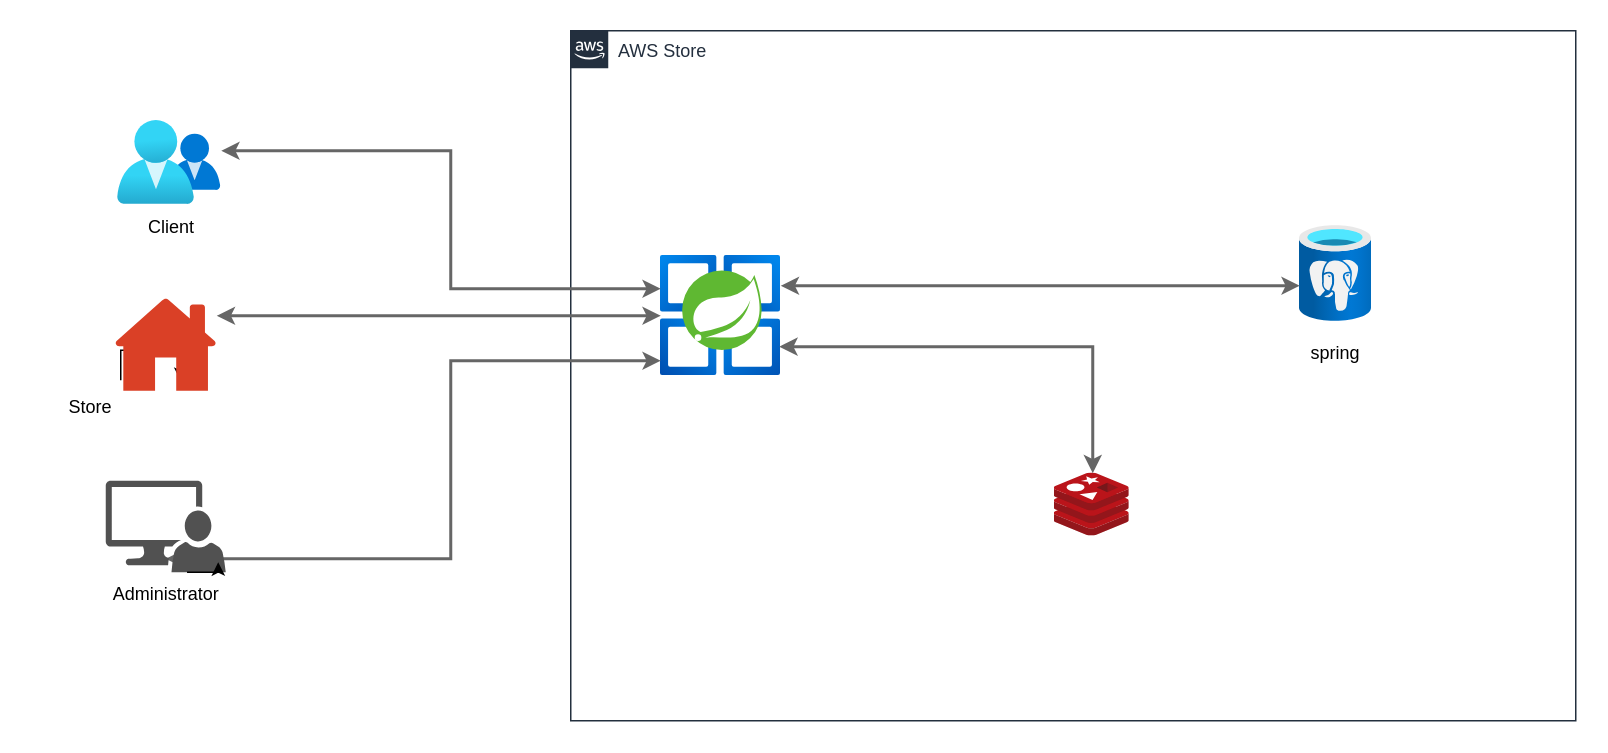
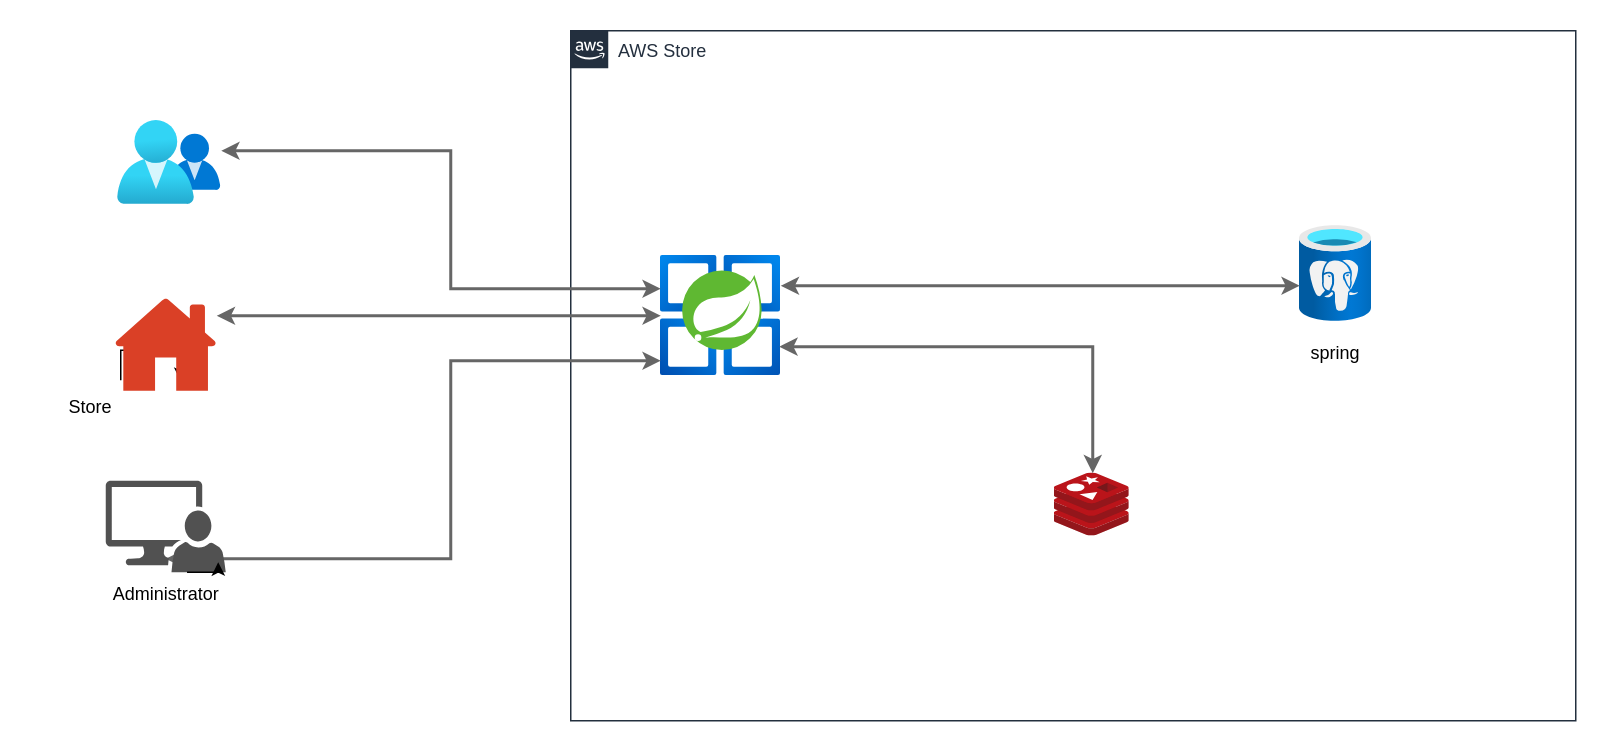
node "Client": removed
